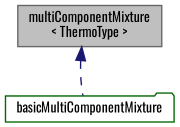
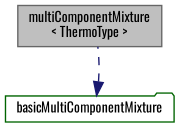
edge "basicMultiComponentMixture" -> "multiComponentMixture < ThermoType >": reversed
